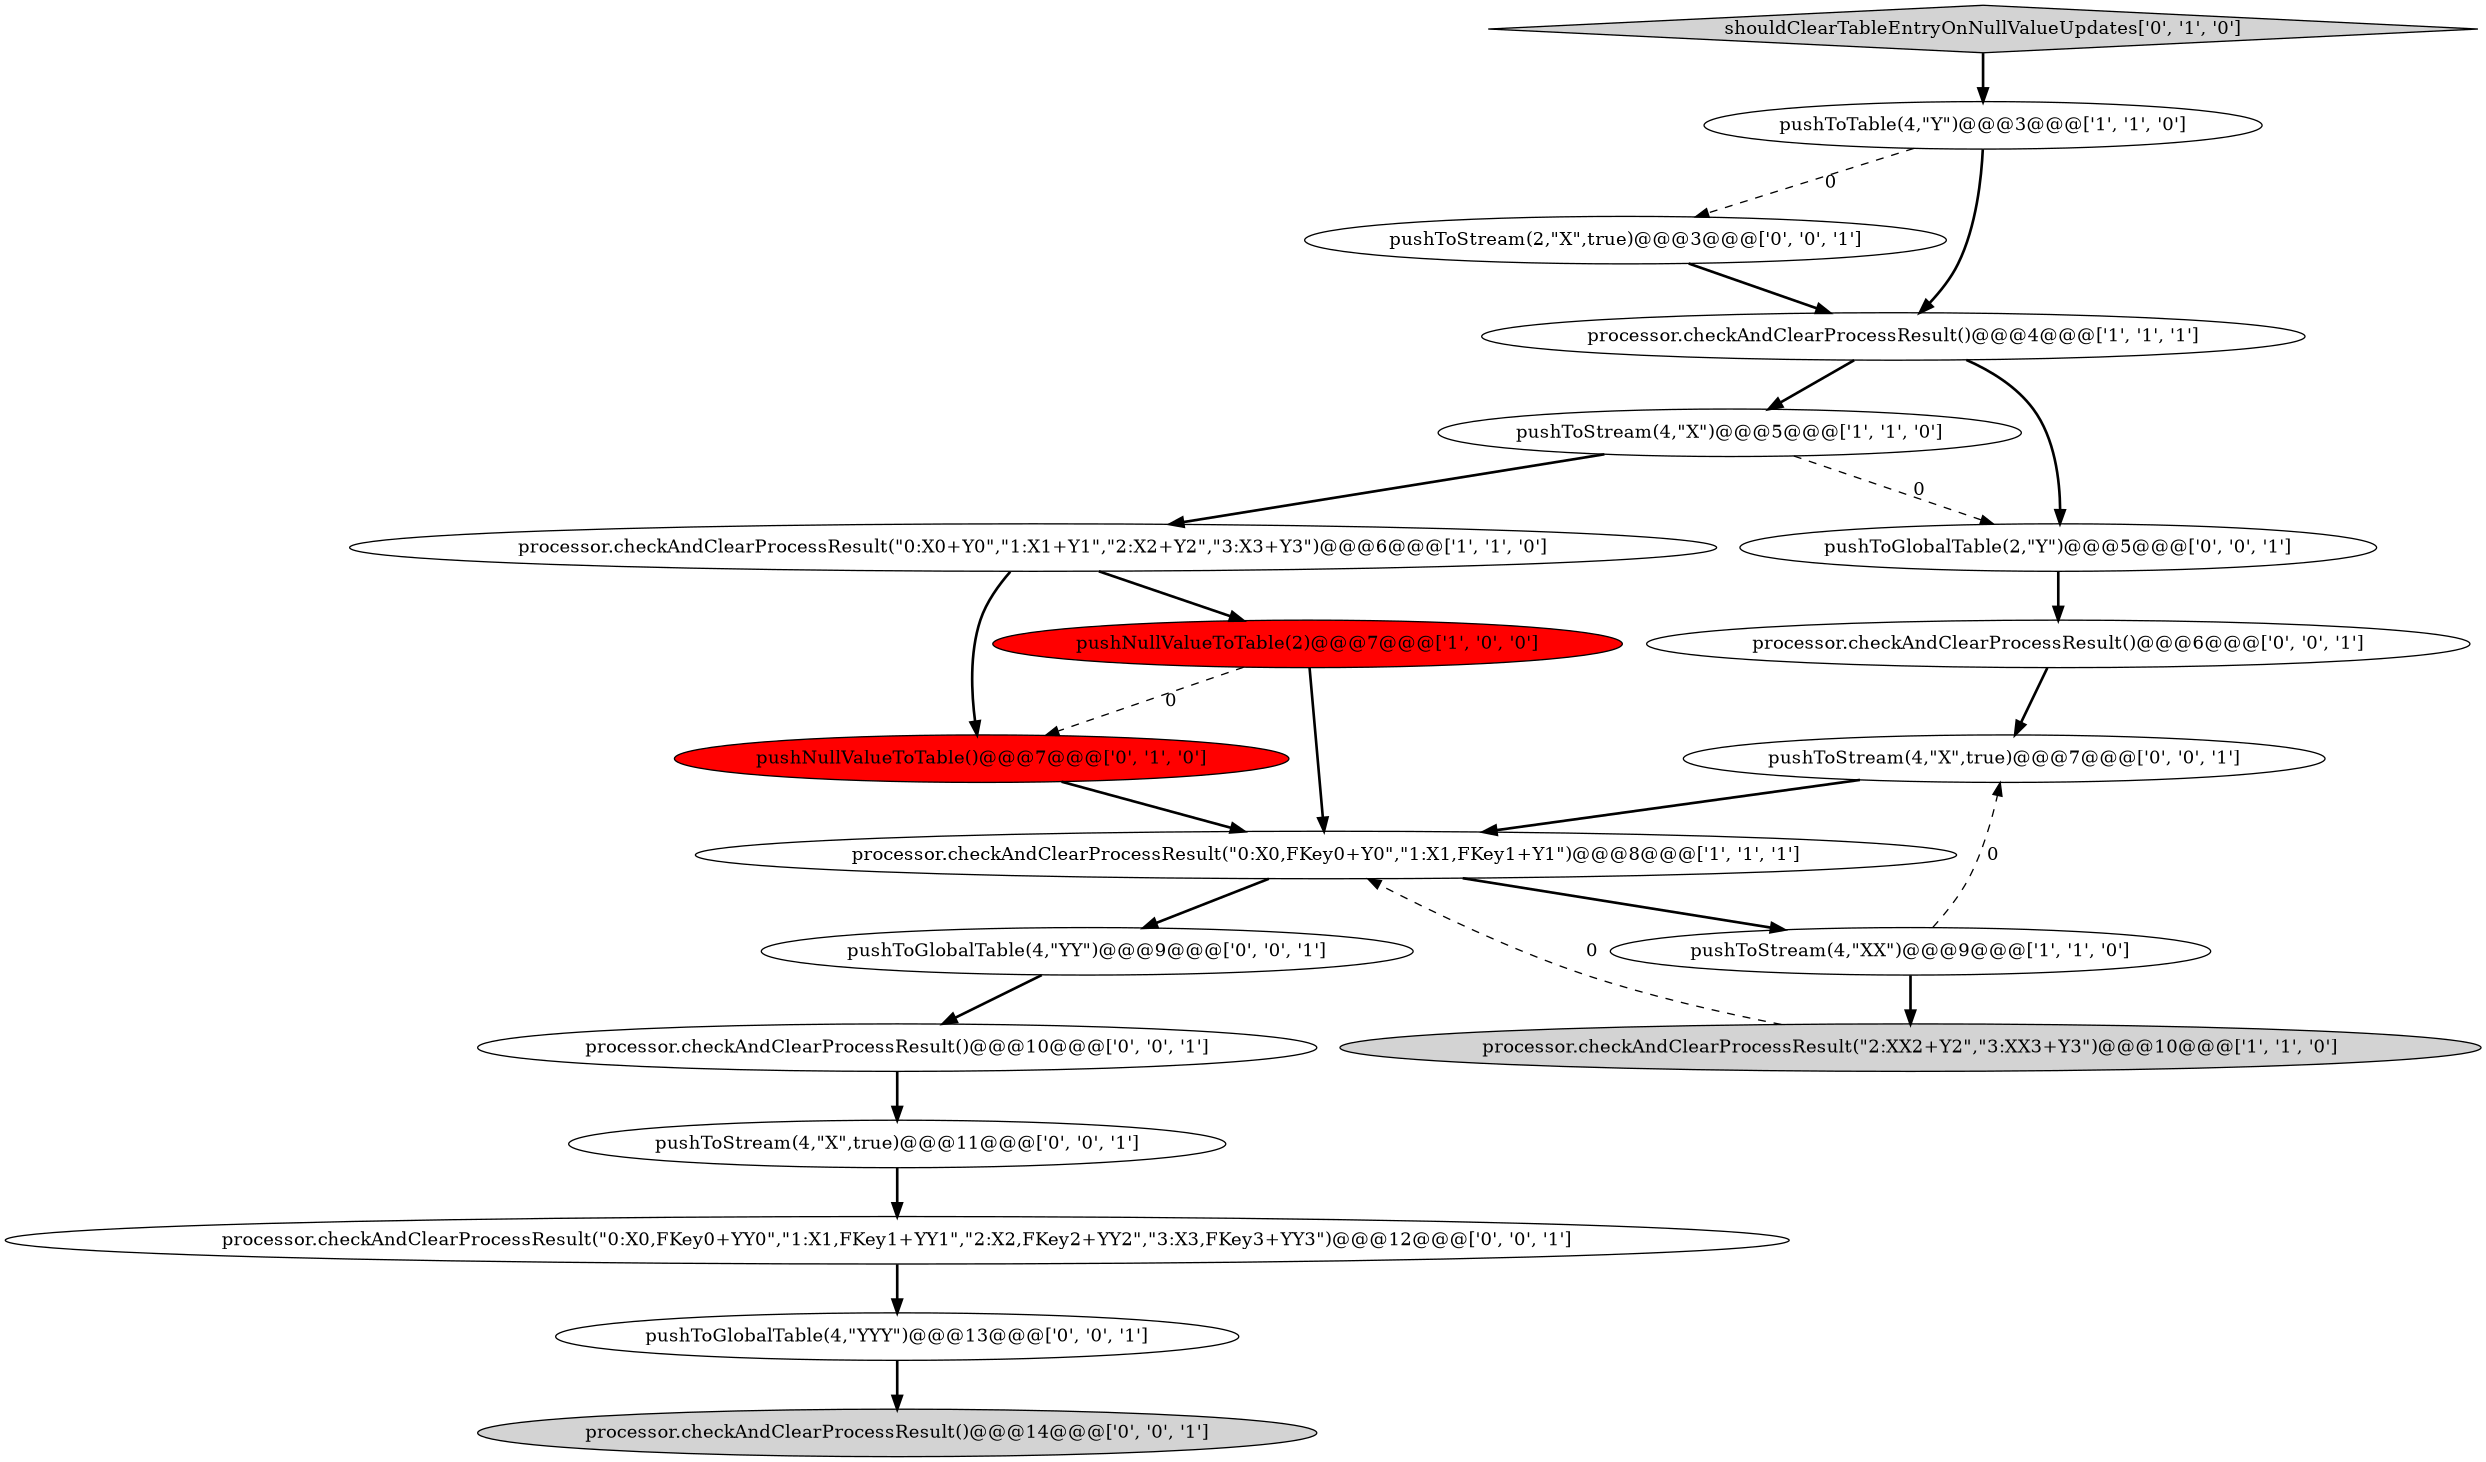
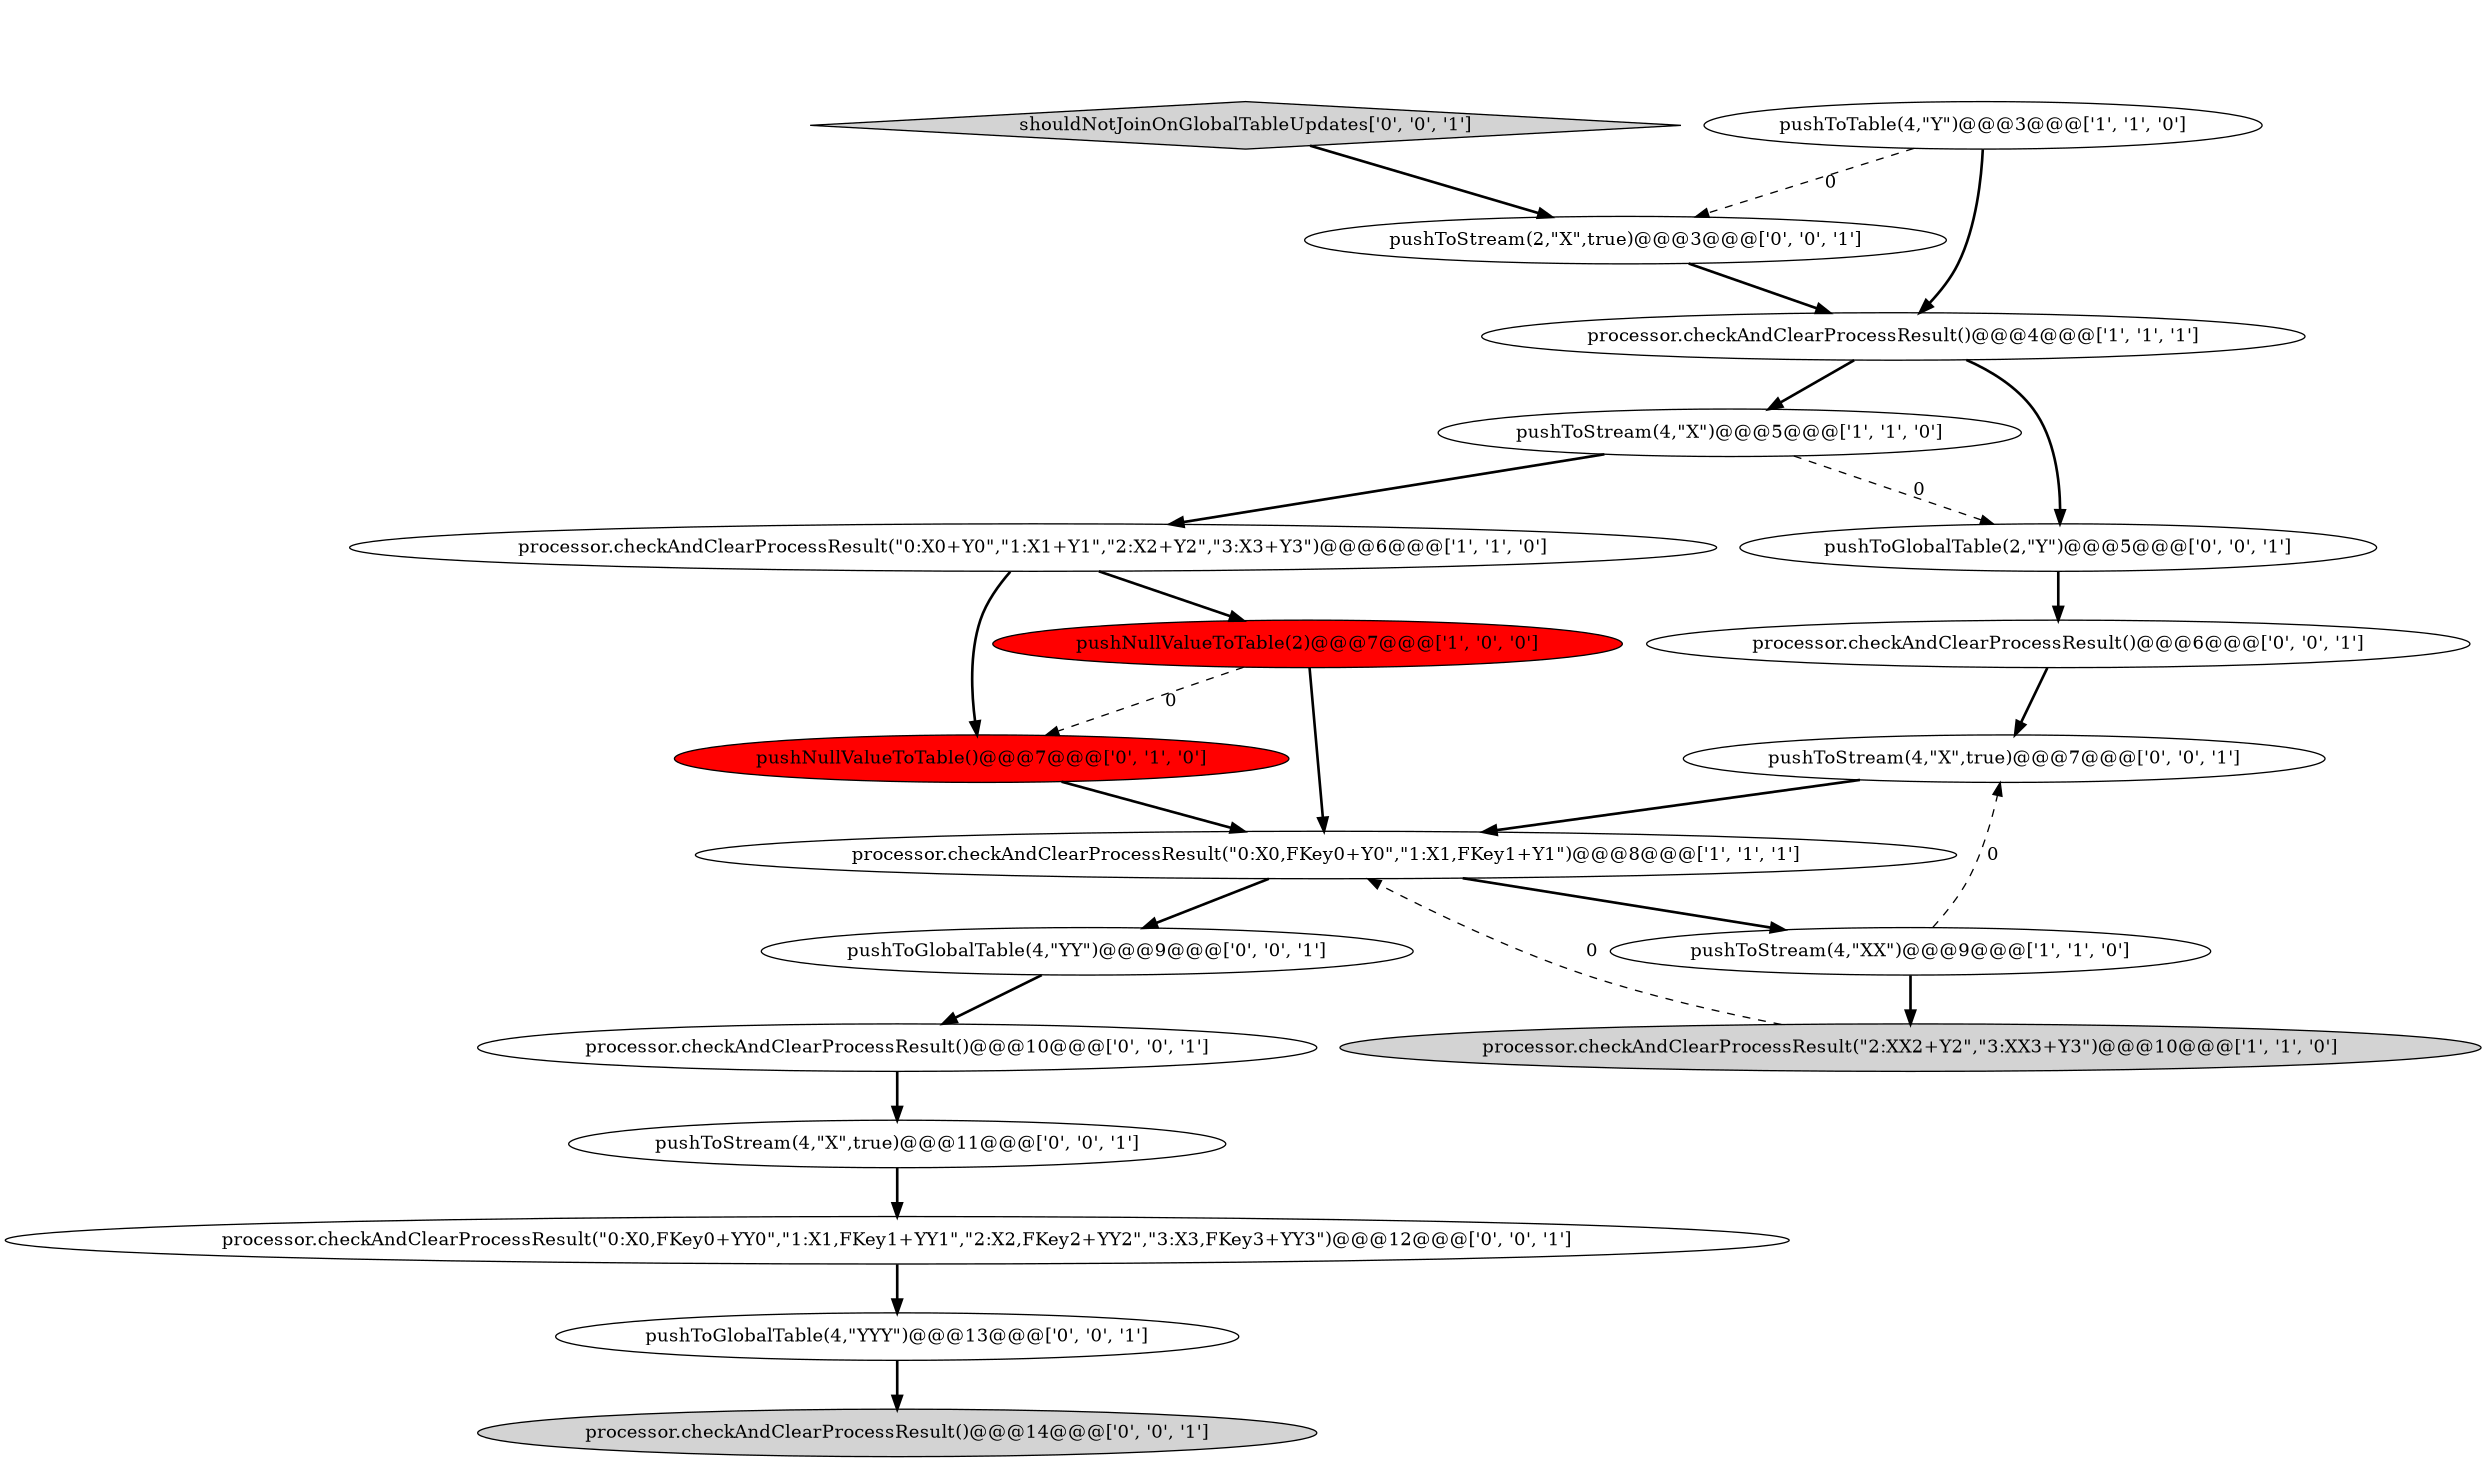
node "shouldClearTableEntryOnNullValueUpdates['0', '1', '0']": removed
node "shouldNotJoinOnGlobalTableUpdates['0', '0', '1']": added
